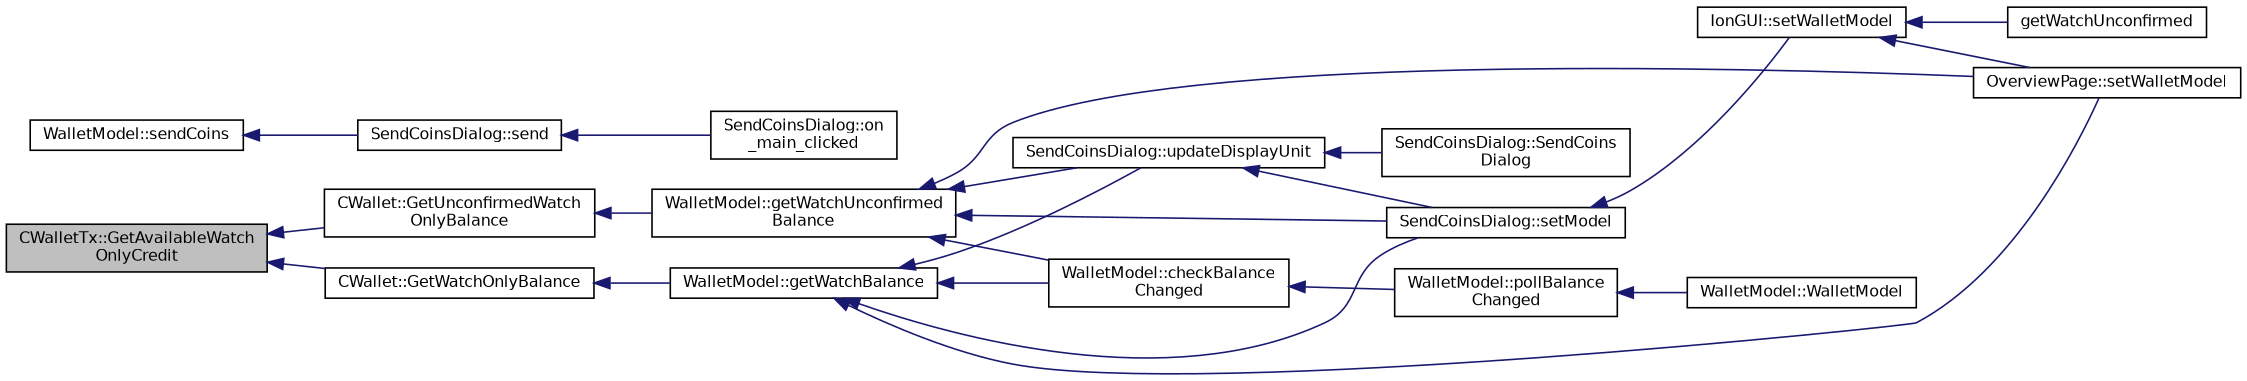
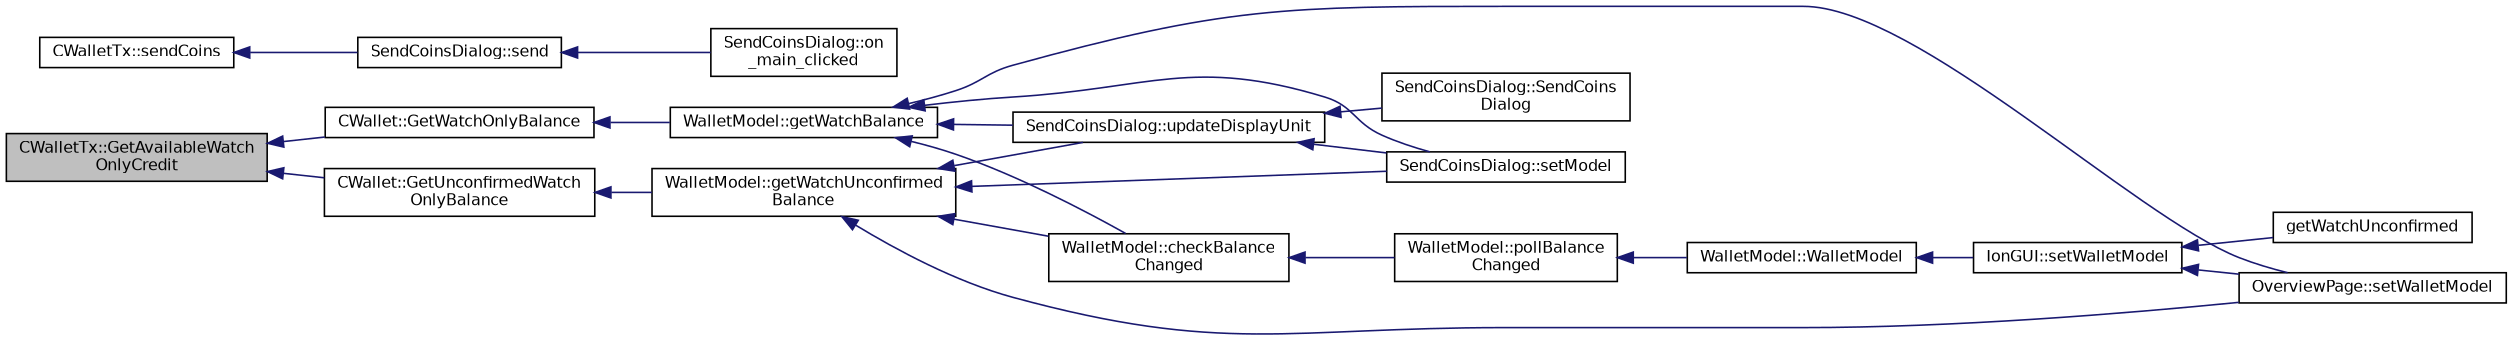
edge "IonGUI::setWalletModel" -> "SendCoinsDialog::setModel": now "IonGUI::setWalletModel" -> "WalletModel::WalletModel"
node "WalletModel::sendCoins": label "WalletModel::sendCoins" -> "CWalletTx::sendCoins"
